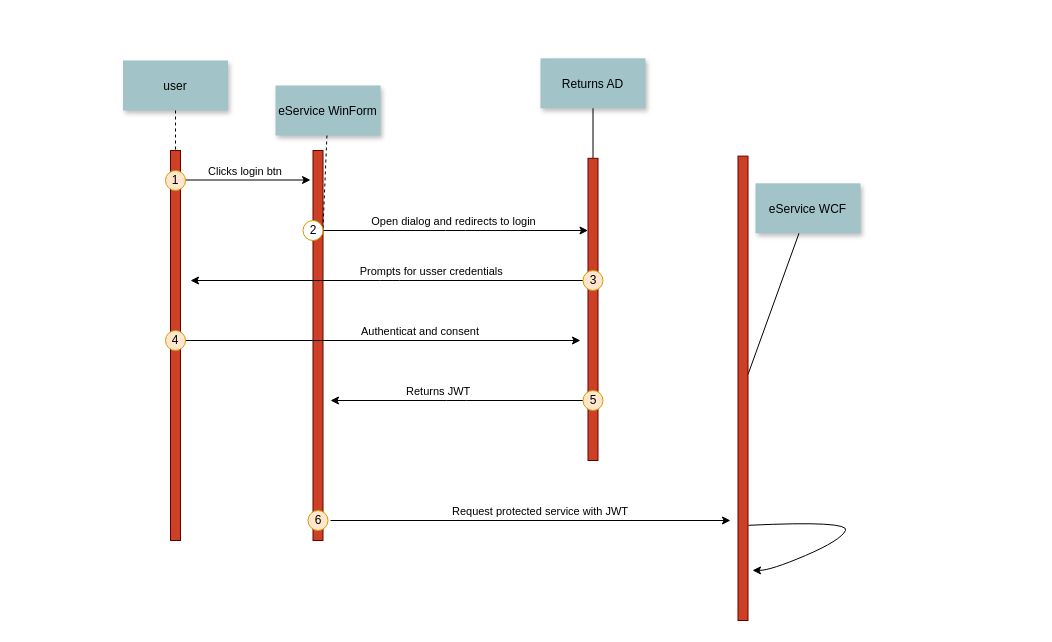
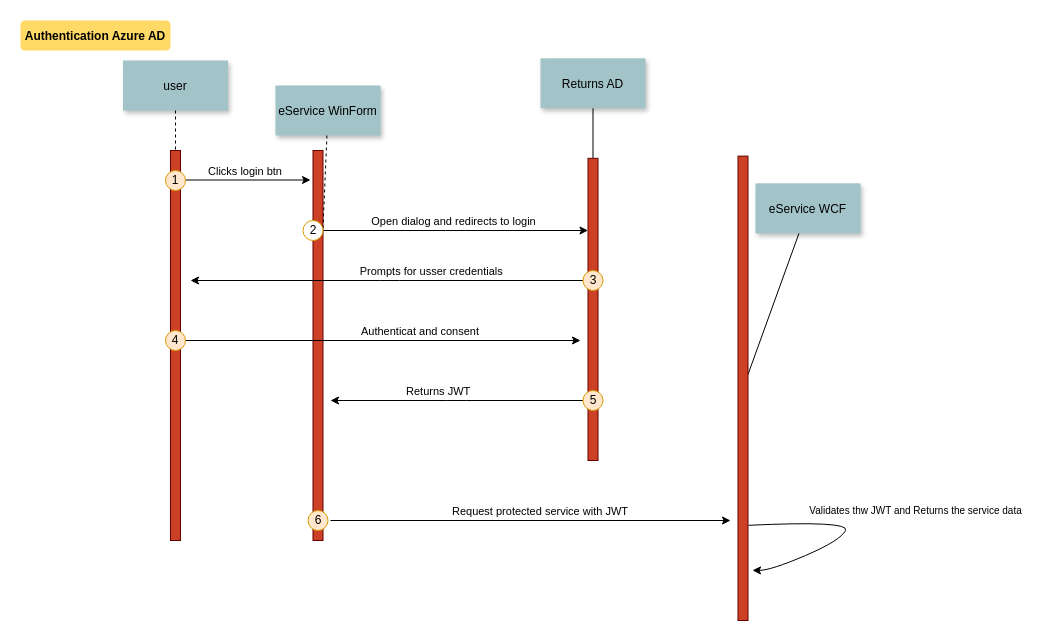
node "Authentication Azure AD": added
node "Validates thw JWT and Returns the service data": added
